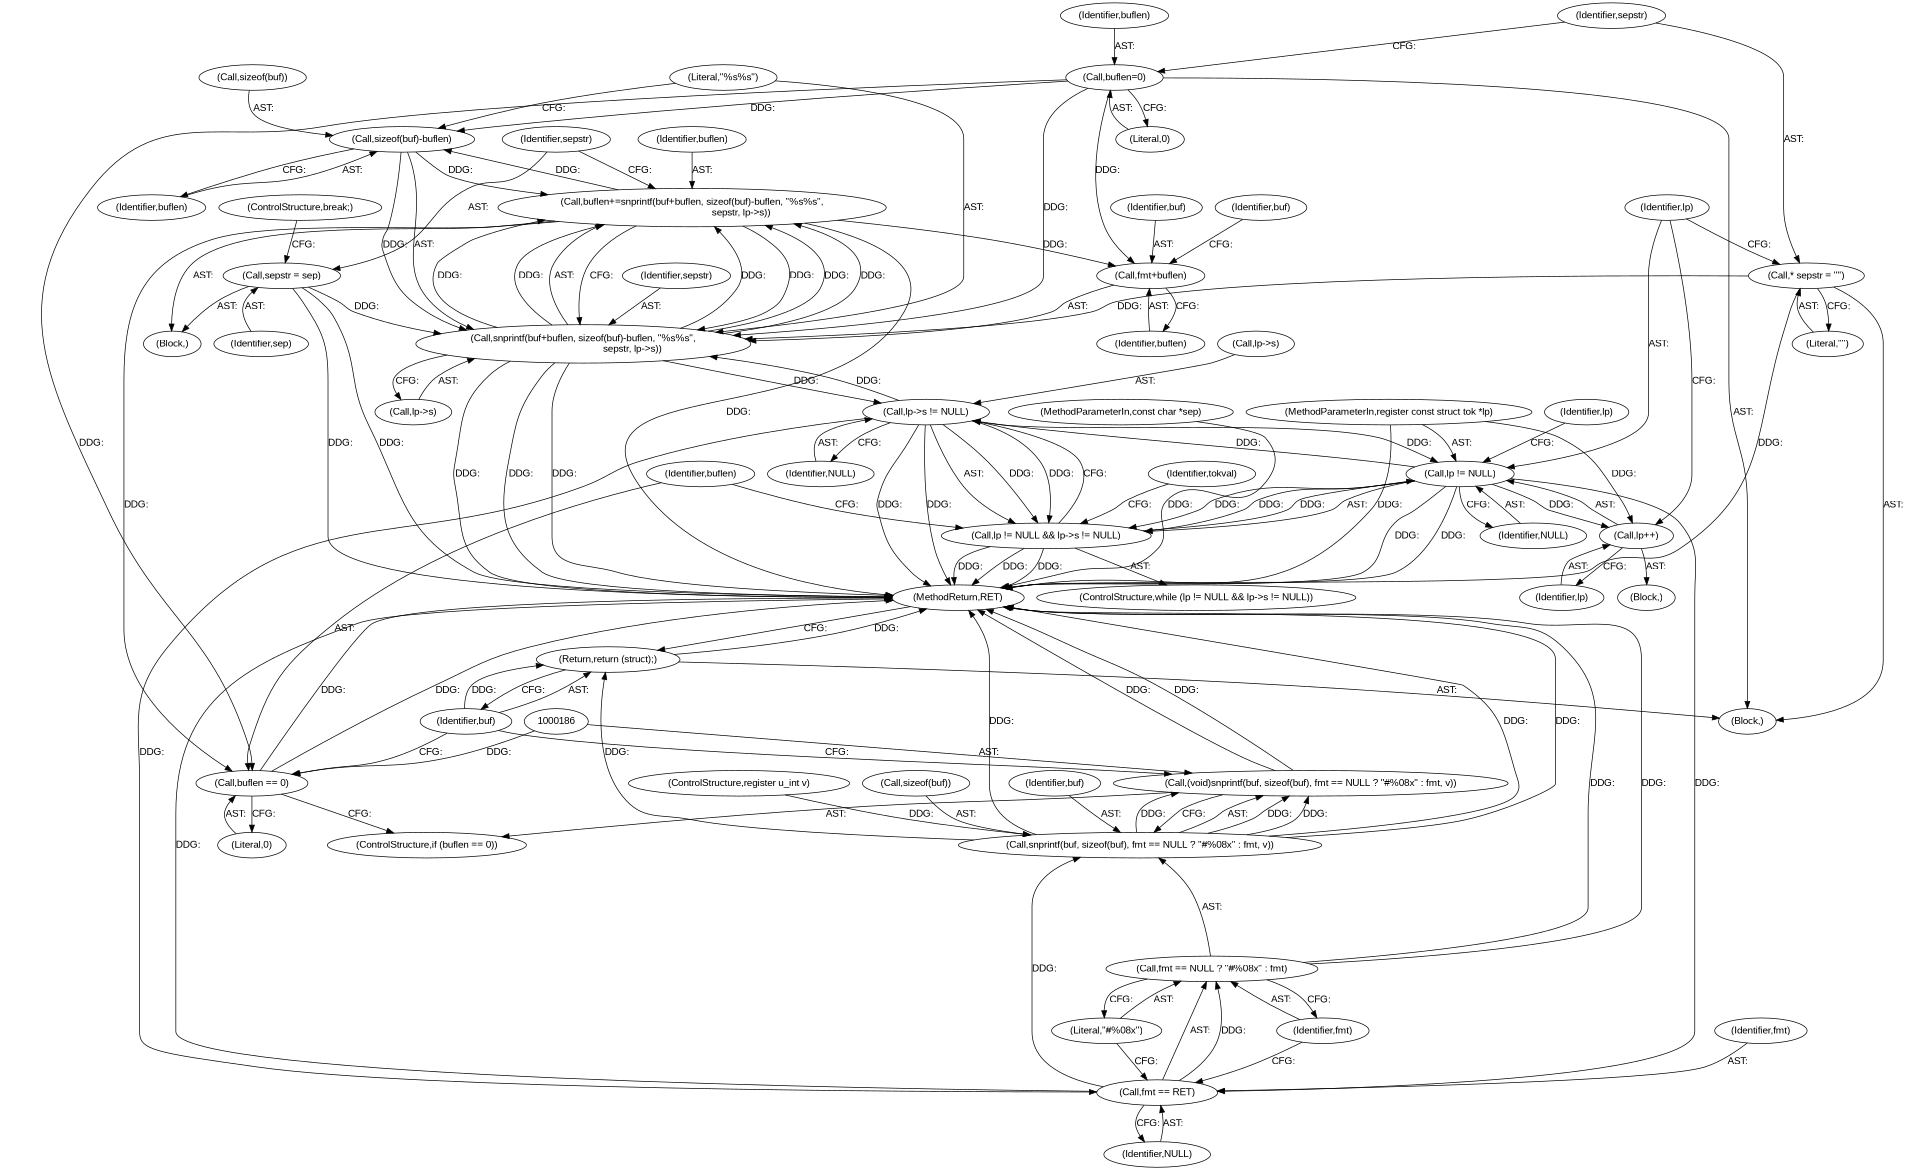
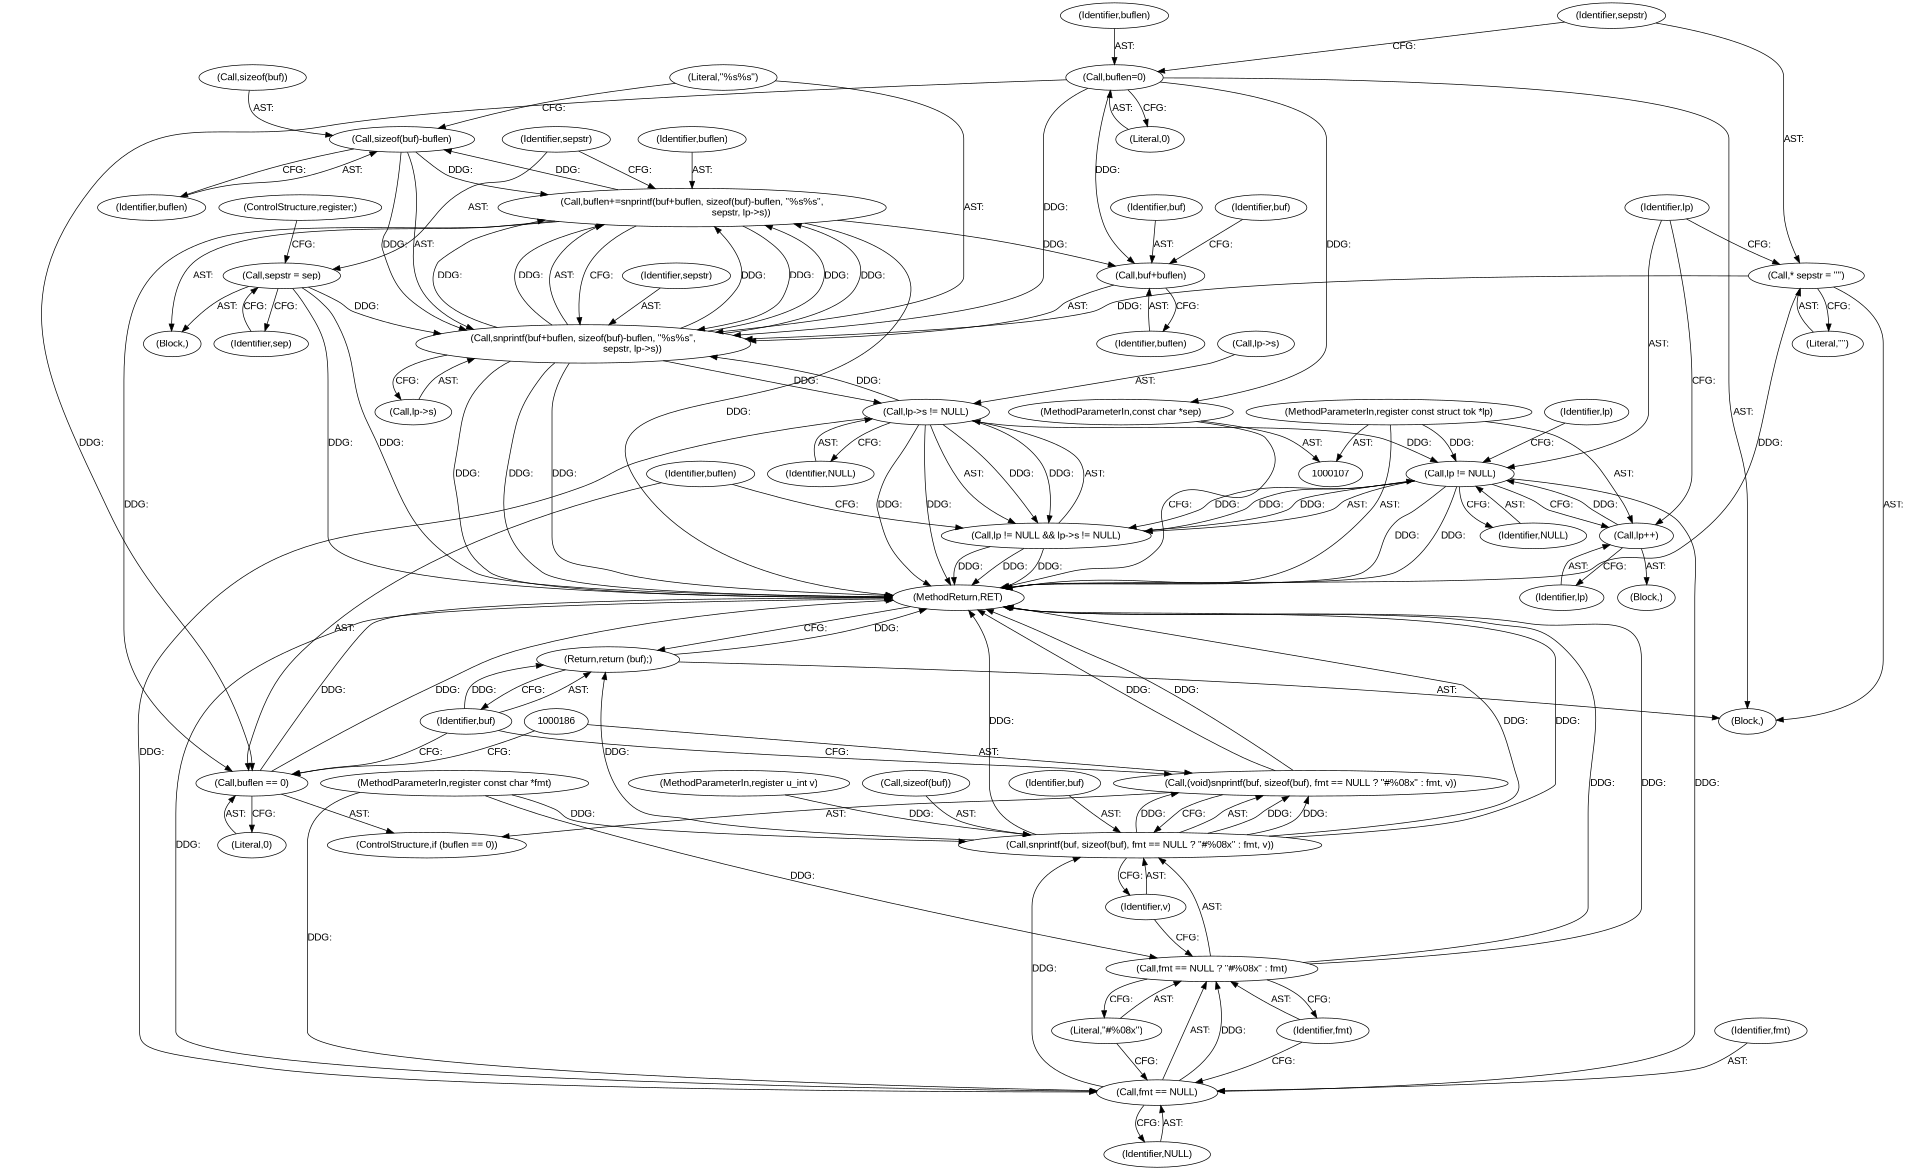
edge "(Call,buflen=0)" -> "(Call,sizeof(buf)-buflen)": now "(Call,buflen=0)" -> "(MethodParameterIn,const char *sep)"
node "(ControlStructure,break;)": label "(ControlStructure,break;)" -> "(ControlStructure,register;)"
node "(Call,fmt+buflen)": label "(Call,fmt+buflen)" -> "(Call,buf+buflen)"
edge "(Call,sepstr = sep)" -> "(Identifier,sep)": added, label "CFG:"
edge "(Identifier,sep)" -> "(Call,sepstr = sep)": label "AST: " -> "CFG: "
edge "(MethodParameterIn,register const struct tok *lp)" -> "(Call,lp != NULL)": label "AST: " -> "DDG: "
edge "(Call,lp != NULL)" -> "(Call,lp->s != NULL)": removed, label "DDG:"
edge "(Call,lp != NULL && lp->s != NULL)" -> "(Call,lp->s != NULL)": label "CFG: " -> "AST: "
node "(Identifier,tokval)": removed
node "1000107": added
edge "(MethodParameterIn,register const struct tok *lp)" -> "(Call,lp++)": label "DDG: " -> "AST: "
edge "(MethodParameterIn,const char *sep)" -> "(MethodReturn,RET)": label "DDG: " -> "CFG: "
edge "(MethodParameterIn,register const struct tok *lp)" -> "(MethodReturn,RET)": label "DDG: " -> "AST: "
edge "(Call,lp != NULL)" -> "(Call,lp++)": label "DDG: " -> "CFG: "
edge "(Call,lp++)" -> "(Call,lp != NULL)": label "AST: " -> "DDG: "
node "(ControlStructure,while (lp != NULL && lp->s != NULL))": removed
node "(Return,return (struct);)": label "(Return,return (struct);)" -> "(Return,return (buf);)"
edge "1000186" -> "(Call,buflen == 0)": label "DDG: " -> "CFG: "
node "(MethodParameterIn,register const char *fmt)": added
node "(ControlStructure,register u_int v)": label "(ControlStructure,register u_int v)" -> "(MethodParameterIn,register u_int v)"
edge "(Call,buflen == 0)" -> "(ControlStructure,if (buflen == 0))": label "CFG: " -> "AST: "
node "(Identifier,v)": added
node "(Call,fmt == RET)": label "(Call,fmt == RET)" -> "(Call,fmt == NULL)"
